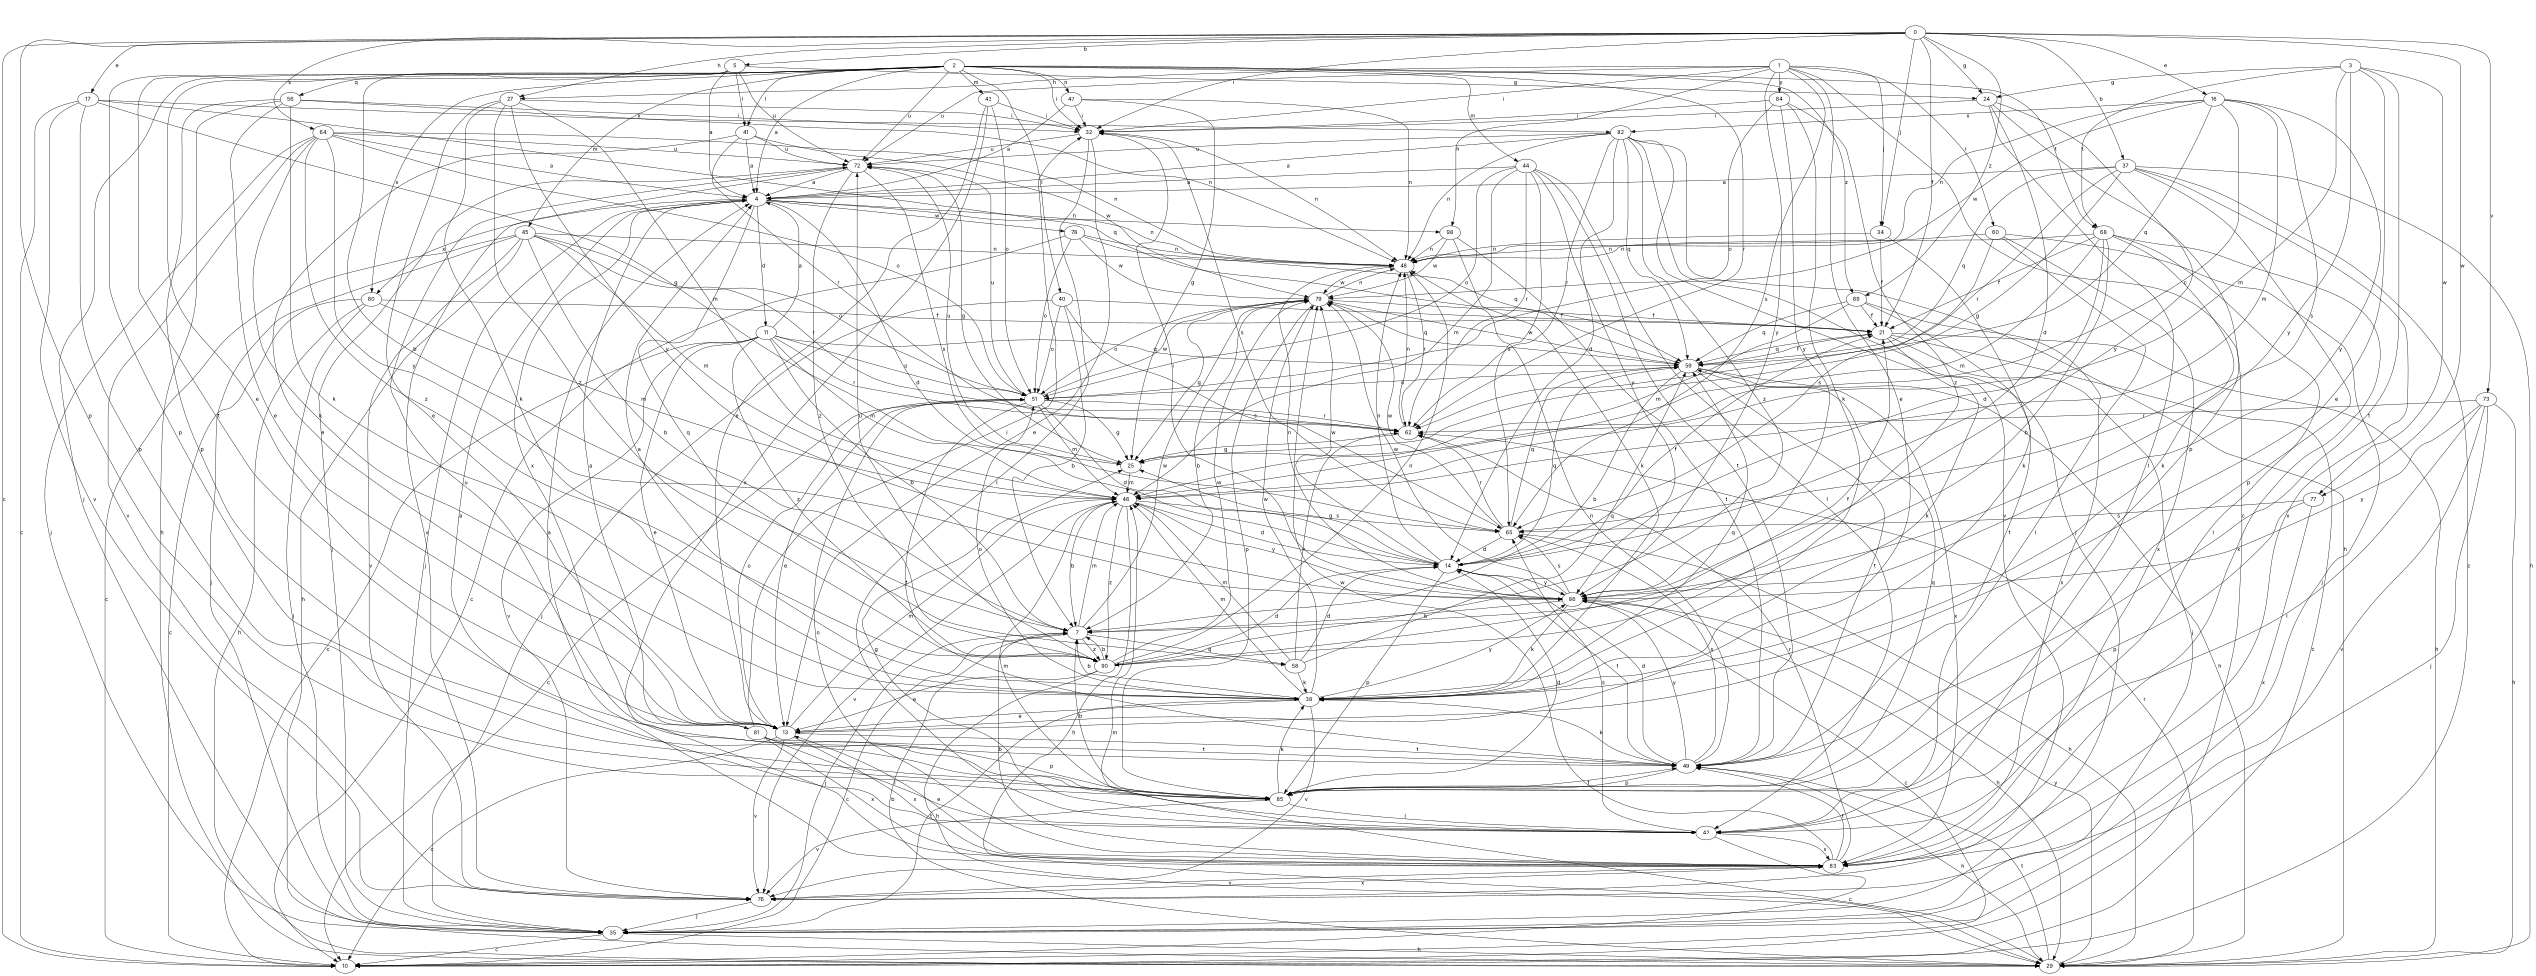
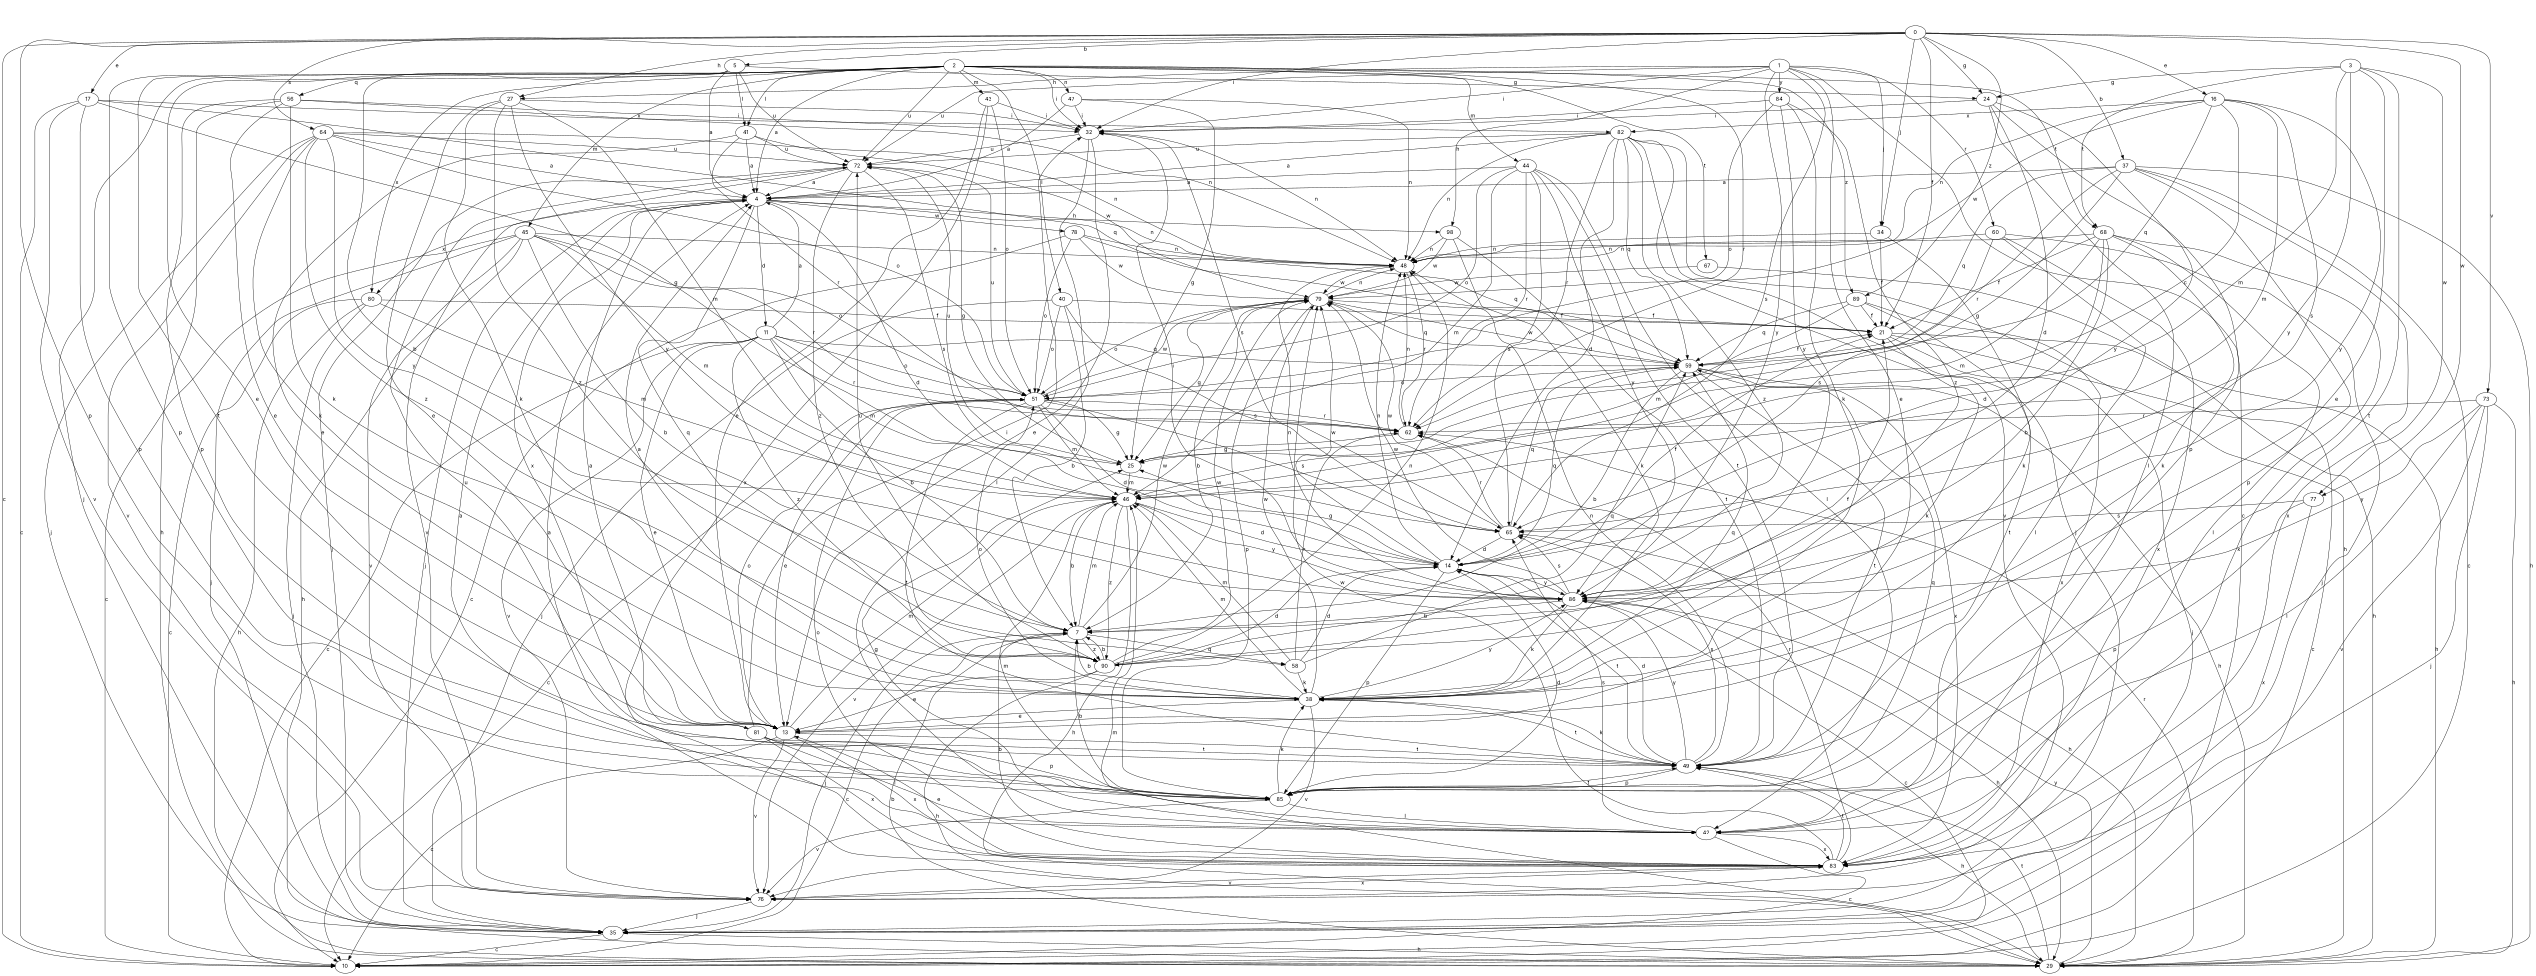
node "67": added
edge "21" -> "59": removed, label "q"
edge "46" -> "65": now "51" -> "65"
edge "38" -> "35": now "38" -> "49"
